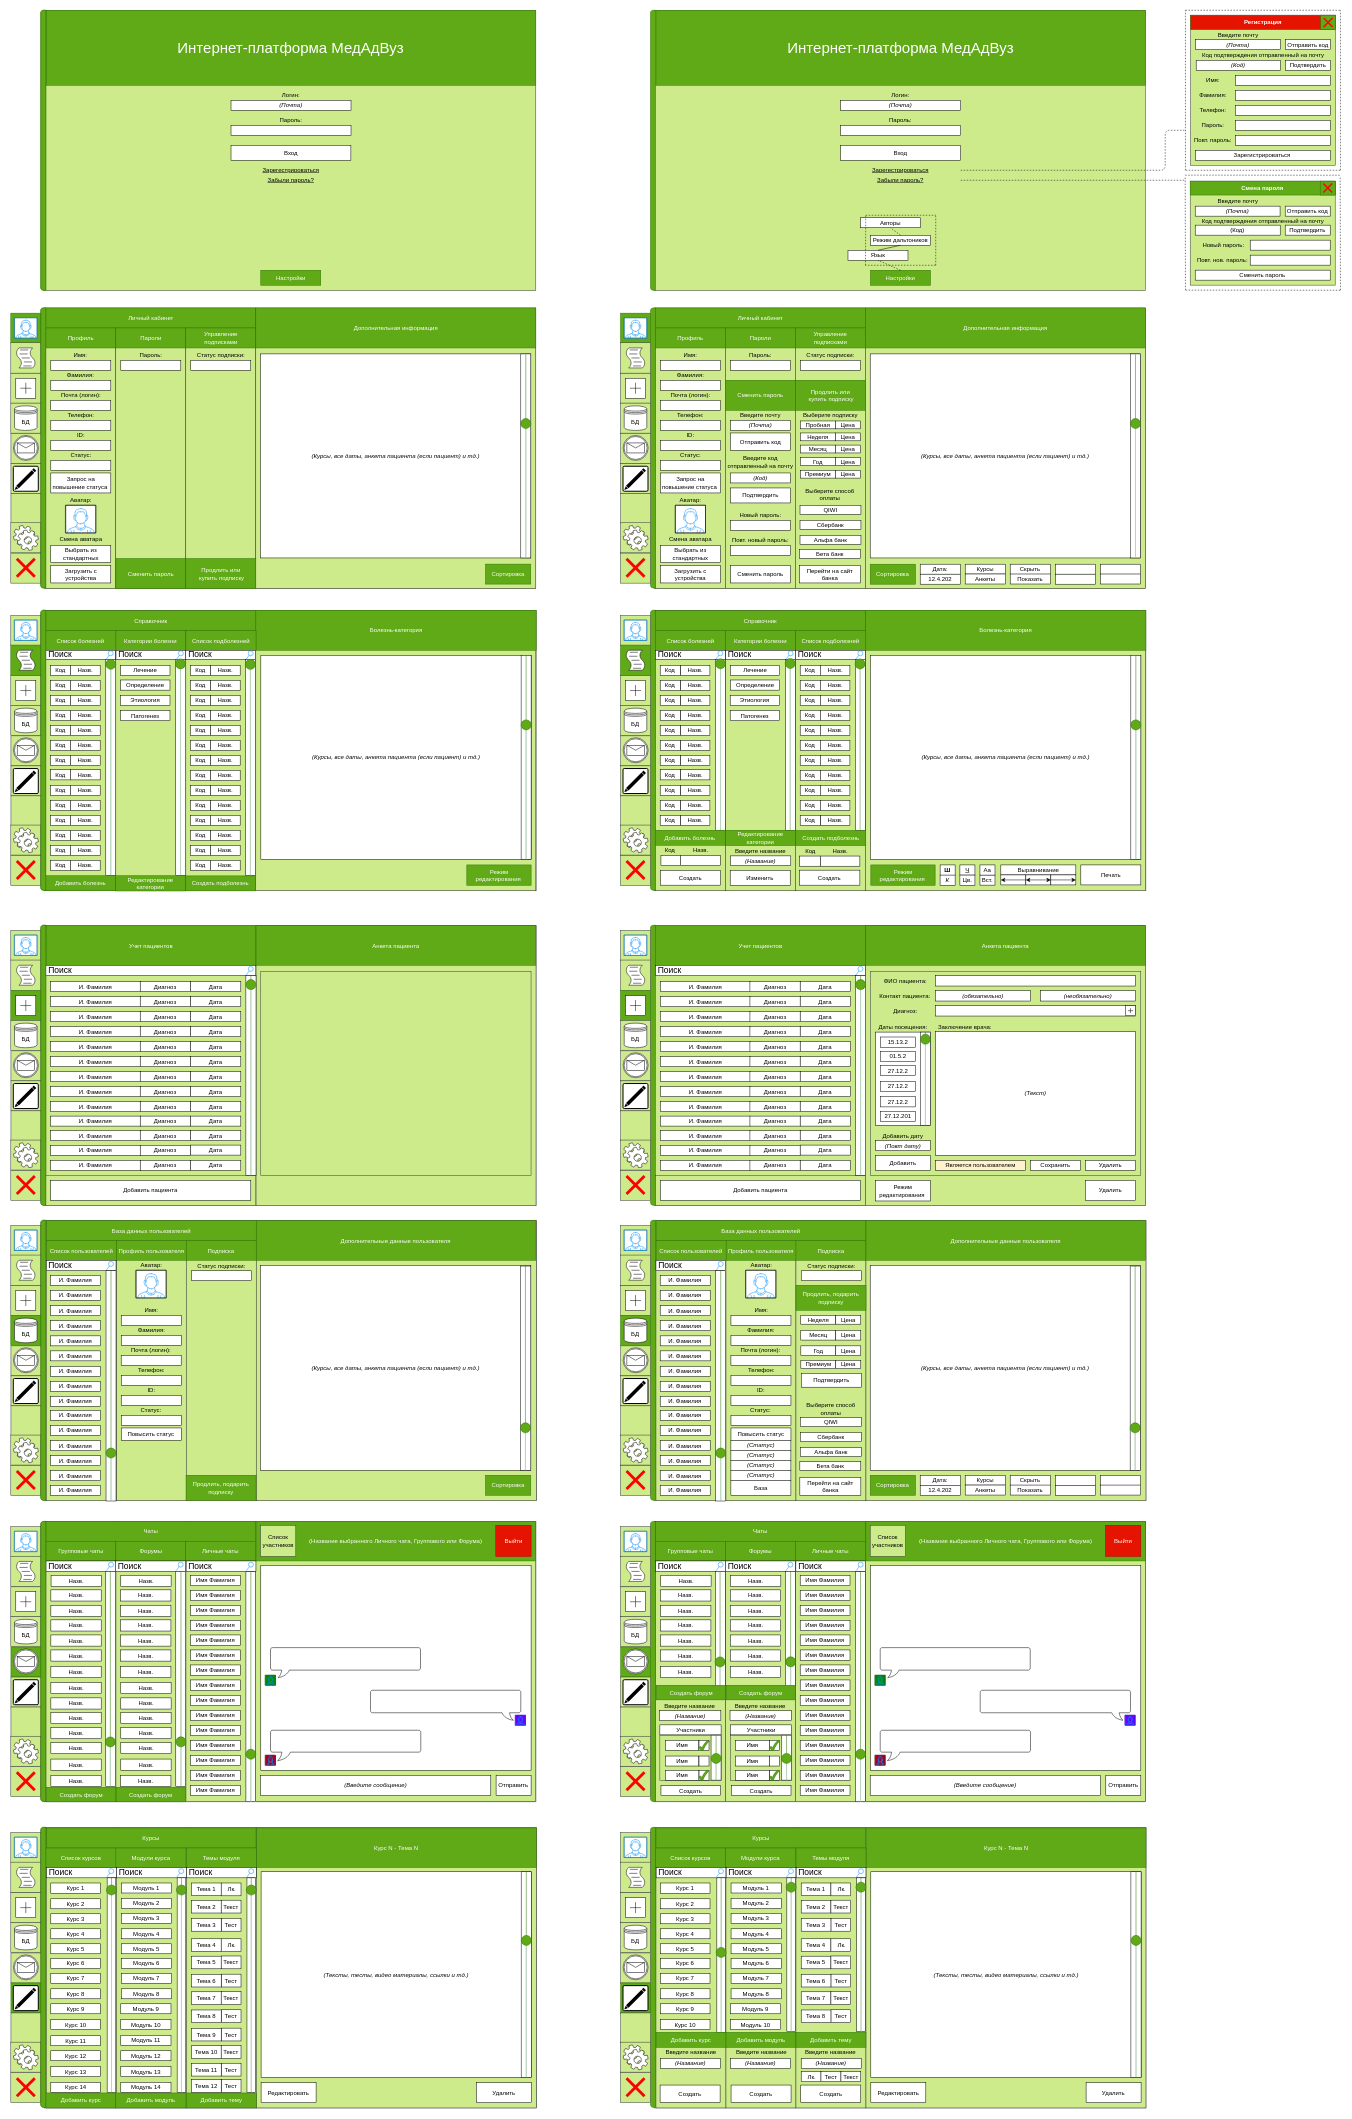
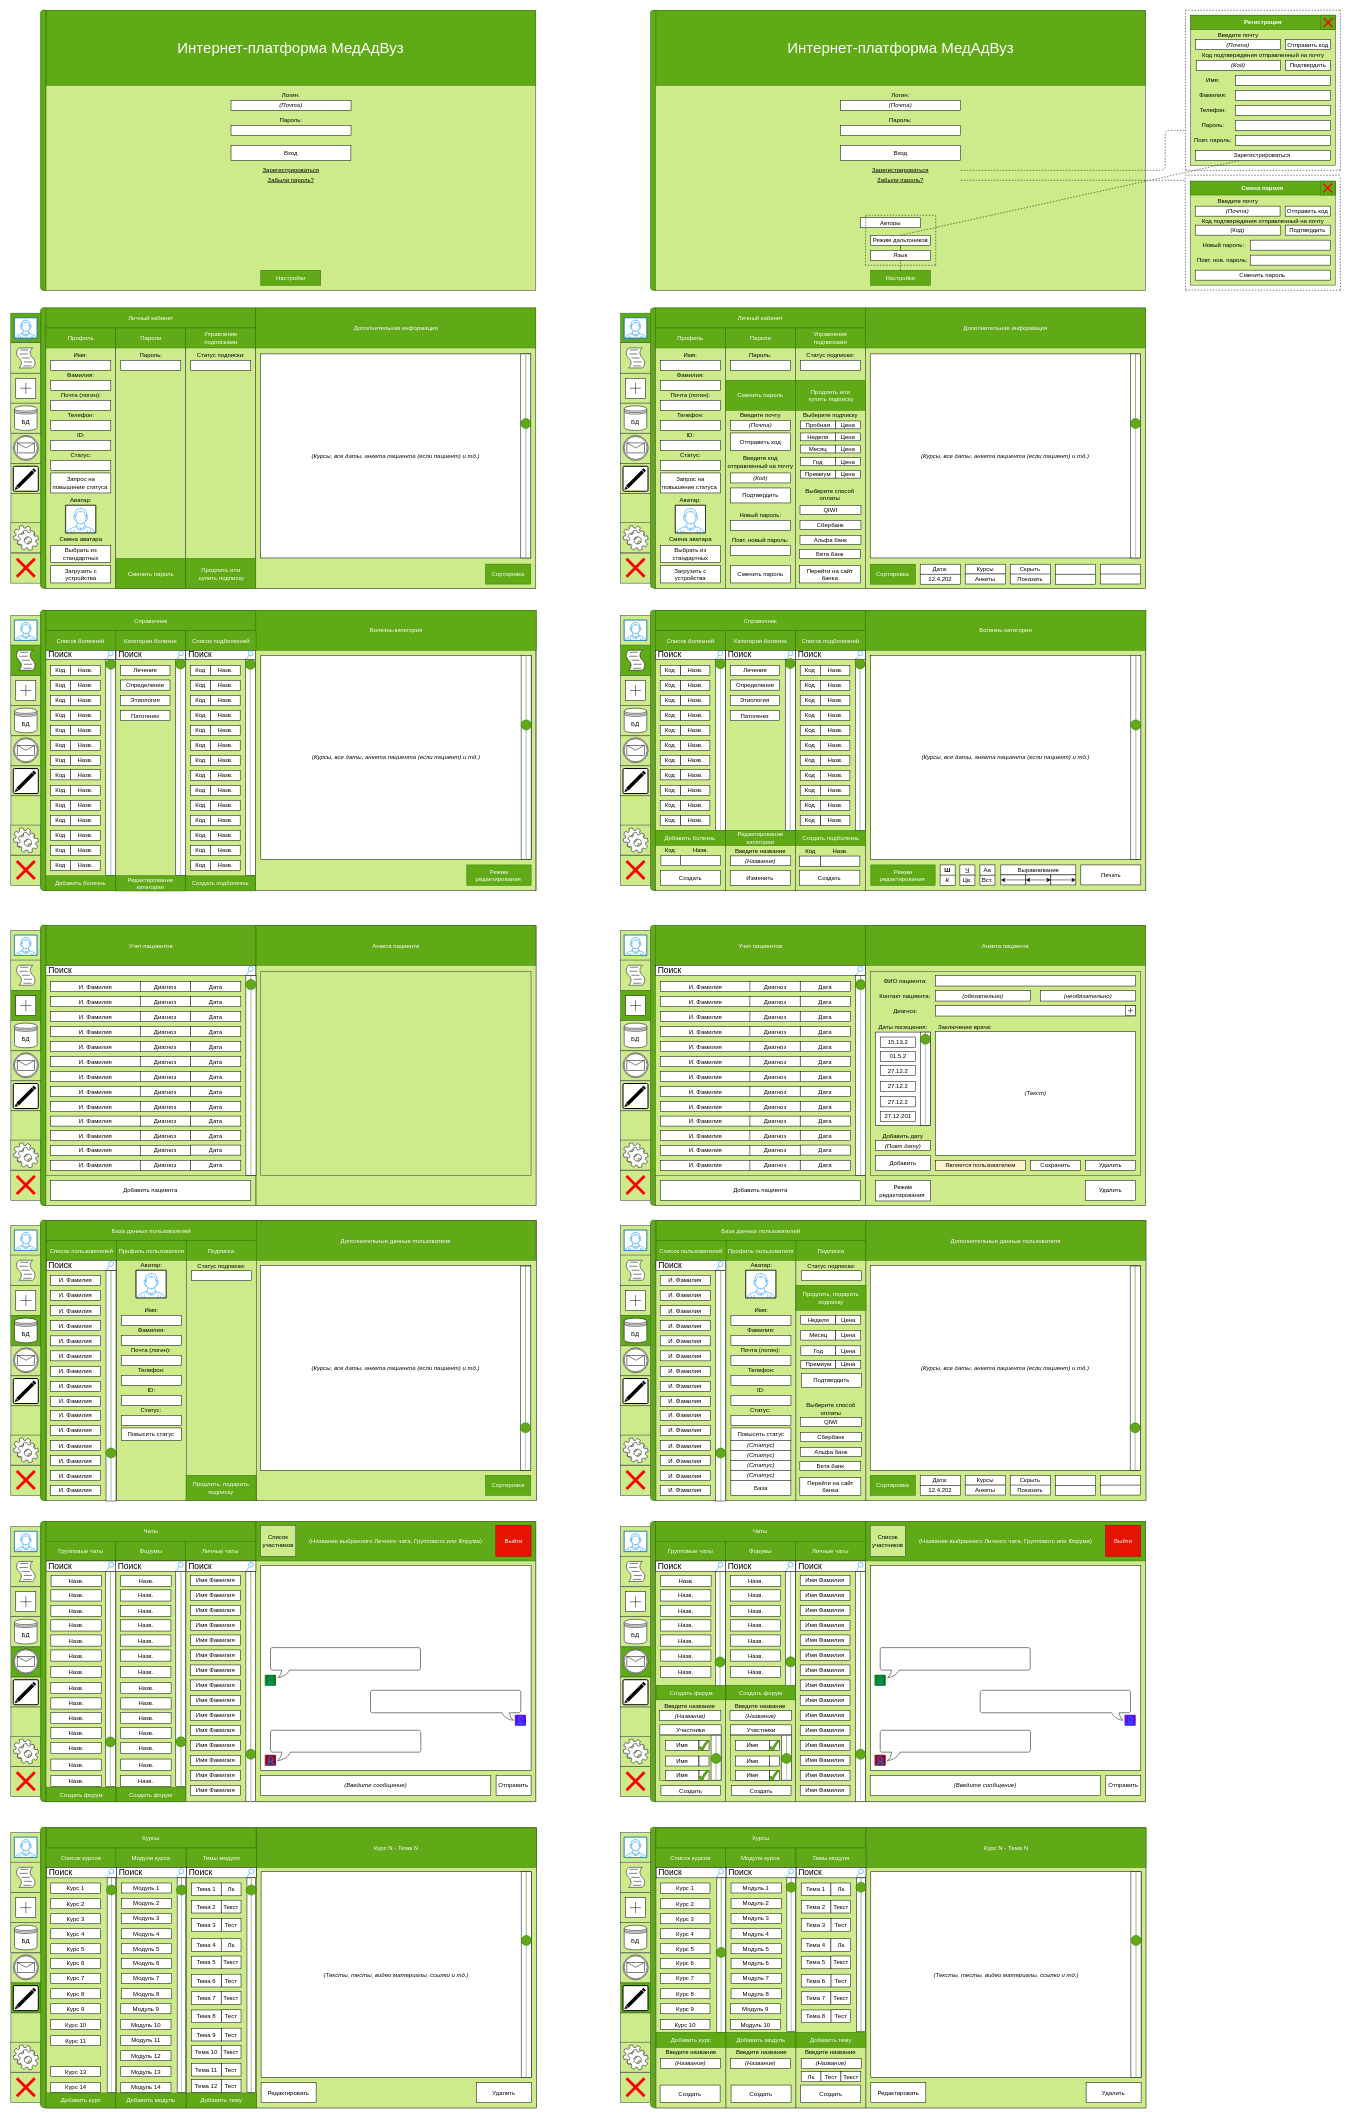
node "Регистрация": fillcolor #e51400 -> #60a917
edge "Авторы" -- "Режим дальтоников": now "Зарегистрироваться" -- "Режим дальтоников"
node "Язык": moved (878, 255) -> (900, 255)
node "Курс 12": removed
